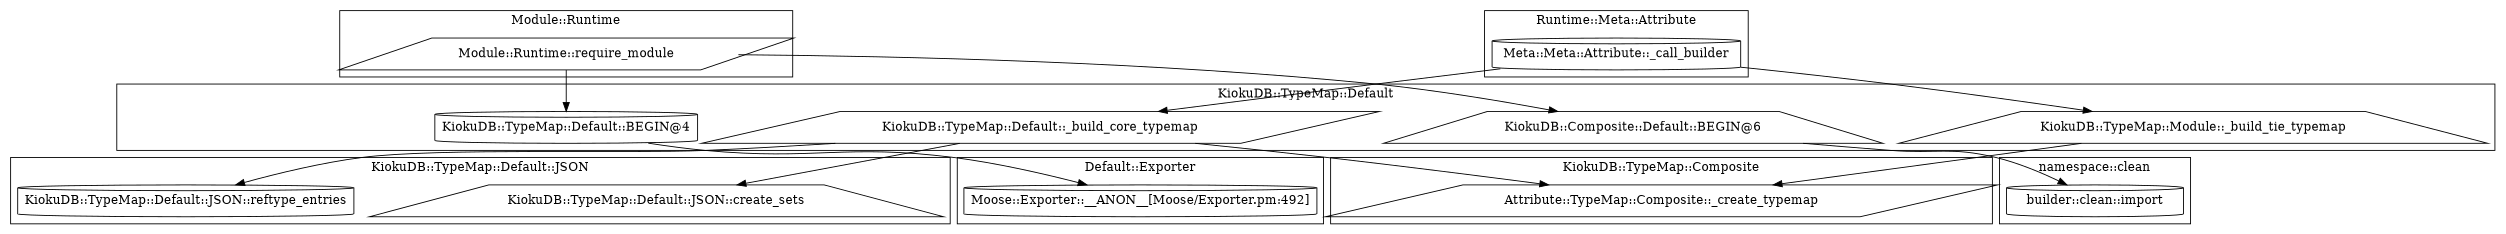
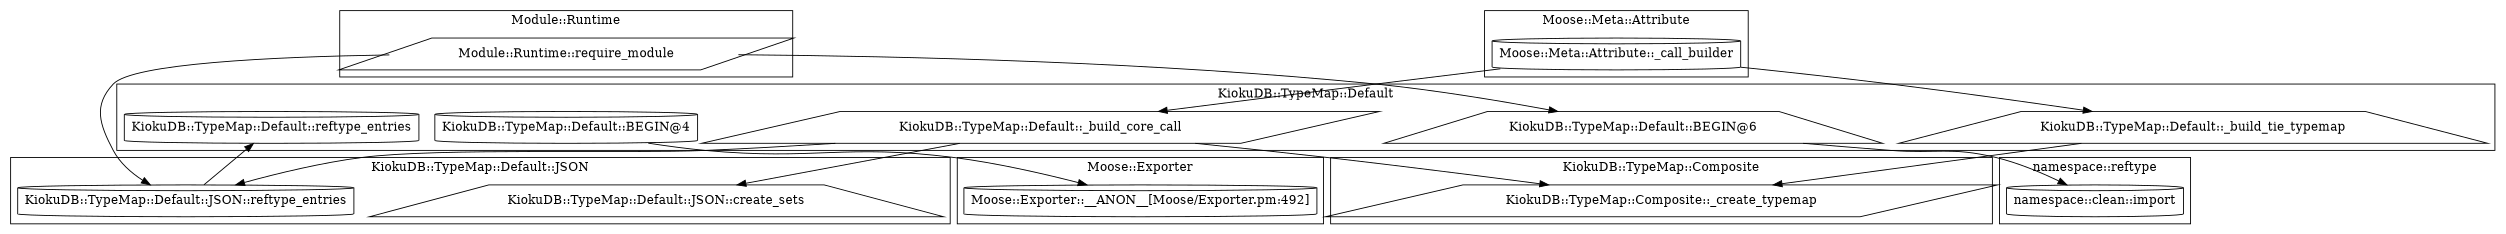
cluster "Runtime::Meta::Attribute": label "Runtime::Meta::Attribute" -> "Moose::Meta::Attribute"
node "Meta::Meta::Attribute::_call_builder": label "Meta::Meta::Attribute::_call_builder" -> "Moose::Meta::Attribute::_call_builder"
edge "Module::Runtime::require_module" -> "KiokuDB::TypeMap::Default::BEGIN@4": now "Module::Runtime::require_module" -> "KiokuDB::TypeMap::Default::JSON::reftype_entries"
node "KiokuDB::TypeMap::Default::reftype_entries": added
node "KiokuDB::TypeMap::Default::_build_core_typemap": label "KiokuDB::TypeMap::Default::_build_core_typemap" -> "KiokuDB::TypeMap::Default::_build_core_call"
node "KiokuDB::Composite::Default::BEGIN@6": label "KiokuDB::Composite::Default::BEGIN@6" -> "KiokuDB::TypeMap::Default::BEGIN@6"
node "KiokuDB::TypeMap::Module::_build_tie_typemap": label "KiokuDB::TypeMap::Module::_build_tie_typemap" -> "KiokuDB::TypeMap::Default::_build_tie_typemap"
cluster "Default::Exporter": label "Default::Exporter" -> "Moose::Exporter"
cluster "namespace::clean": label "namespace::clean" -> "namespace::reftype"
node "Attribute::TypeMap::Composite::_create_typemap": label "Attribute::TypeMap::Composite::_create_typemap" -> "KiokuDB::TypeMap::Composite::_create_typemap"
node "builder::clean::import": label "builder::clean::import" -> "namespace::clean::import"
